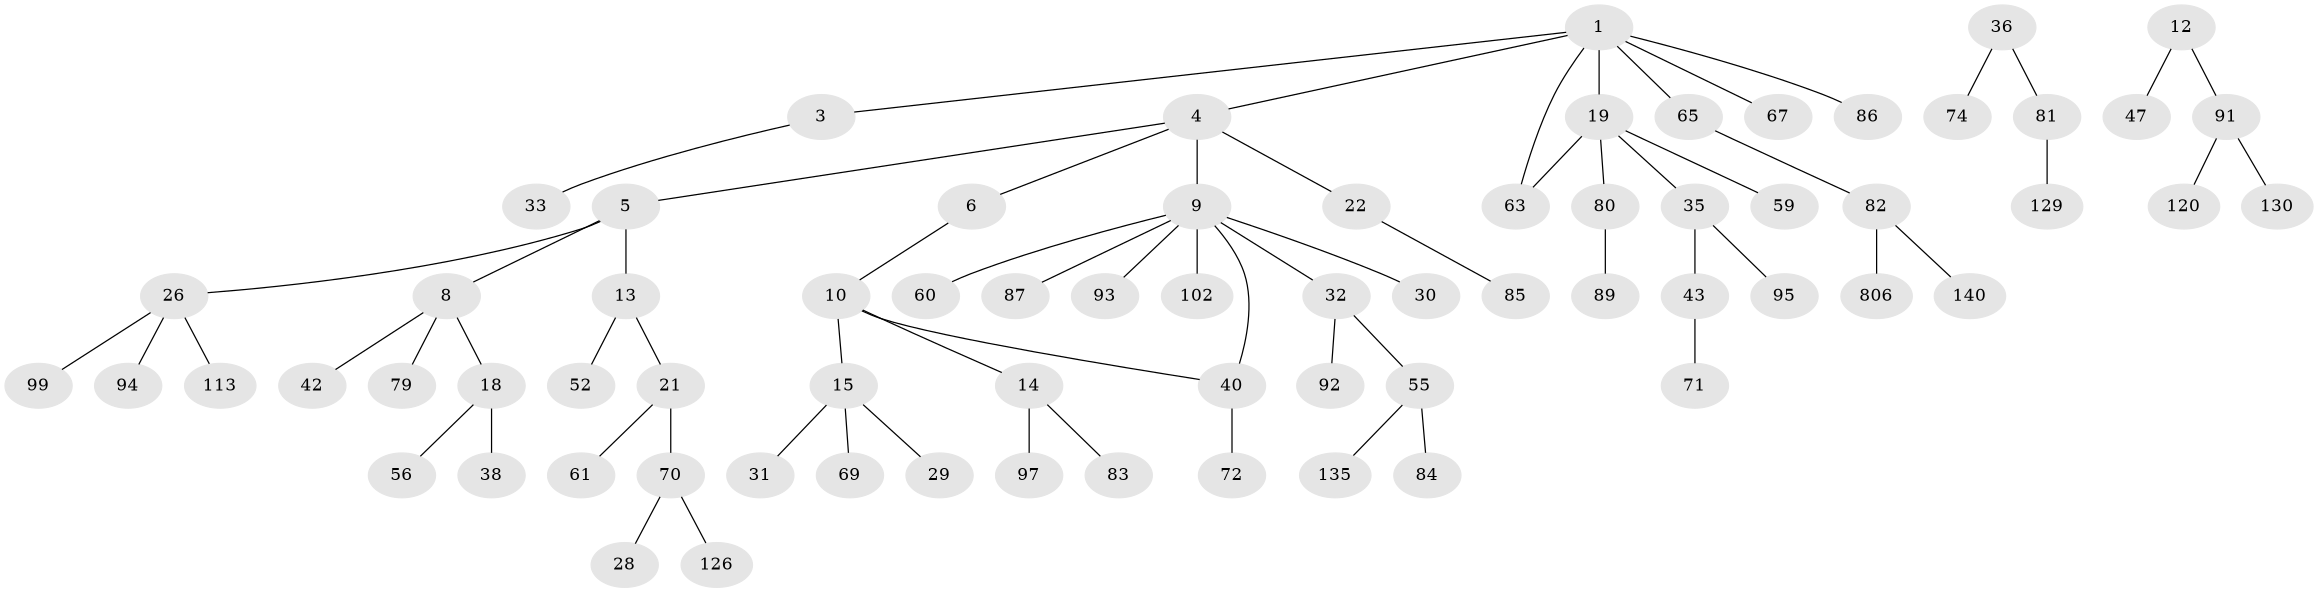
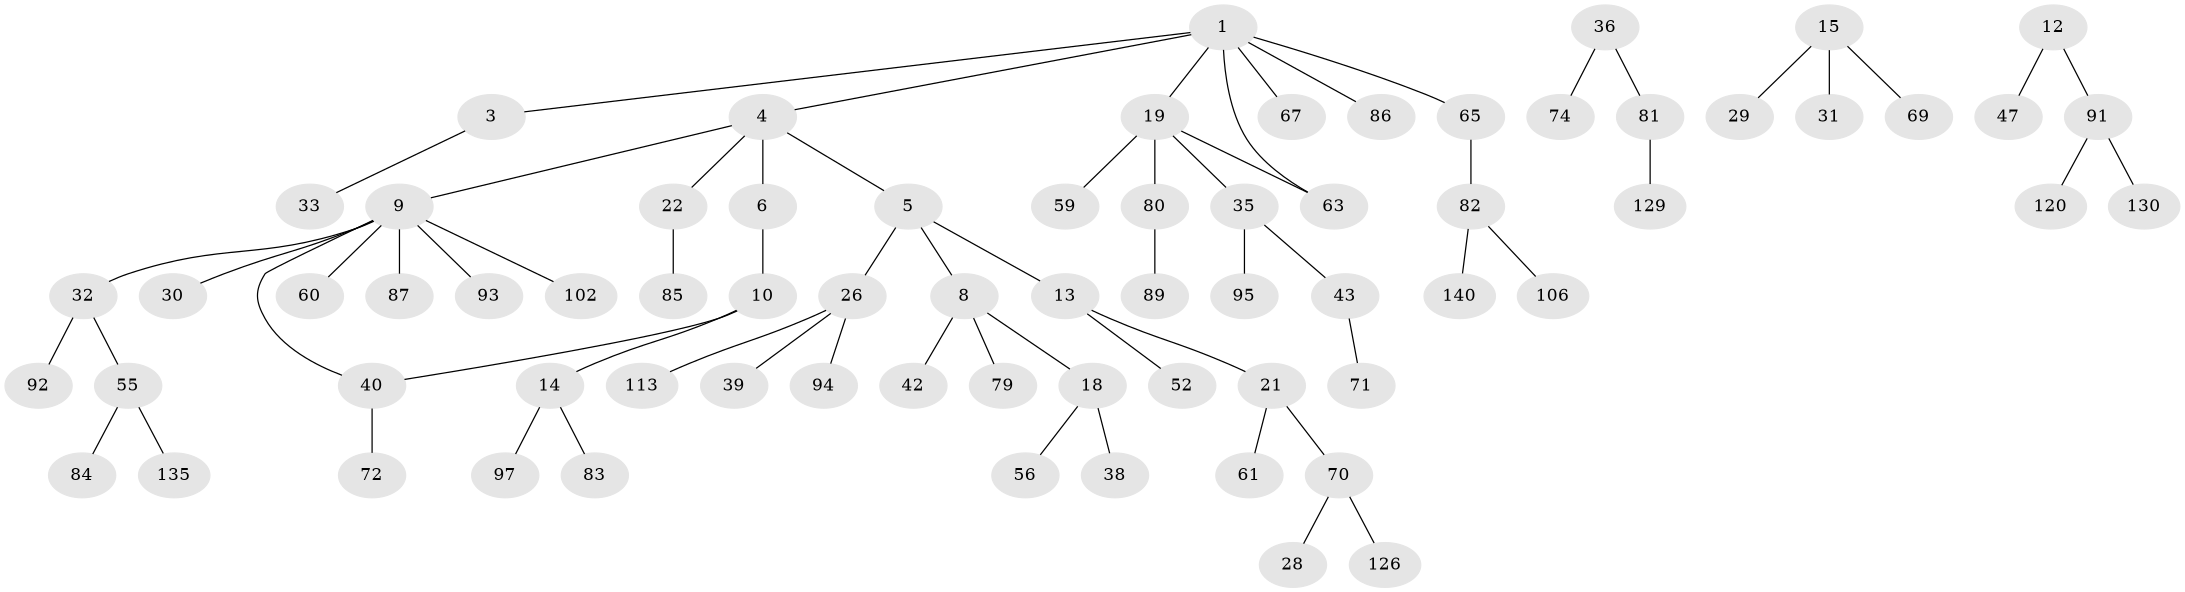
node "806": label "806" -> "106"
edge "10" -- "15": removed
node "99": label "99" -> "39"
